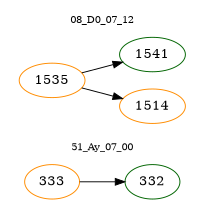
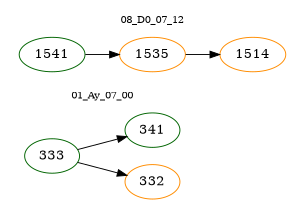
edge "1535" -> "1541": reversed
node "341": added
cluster "51_Ay_07_00": label "51_Ay_07_00" -> "01_Ay_07_00"
node "333": color darkorange -> darkgreen
node "332": color darkgreen -> darkorange
